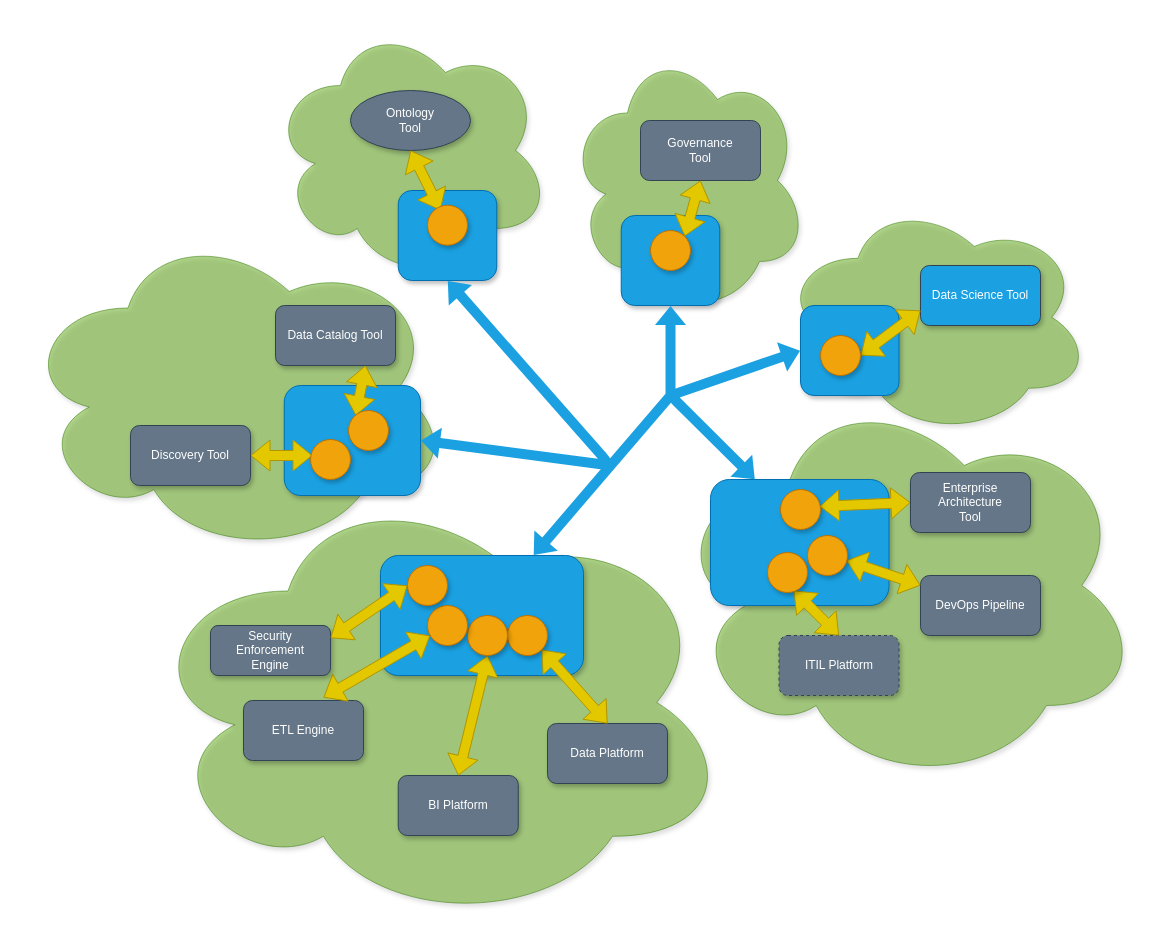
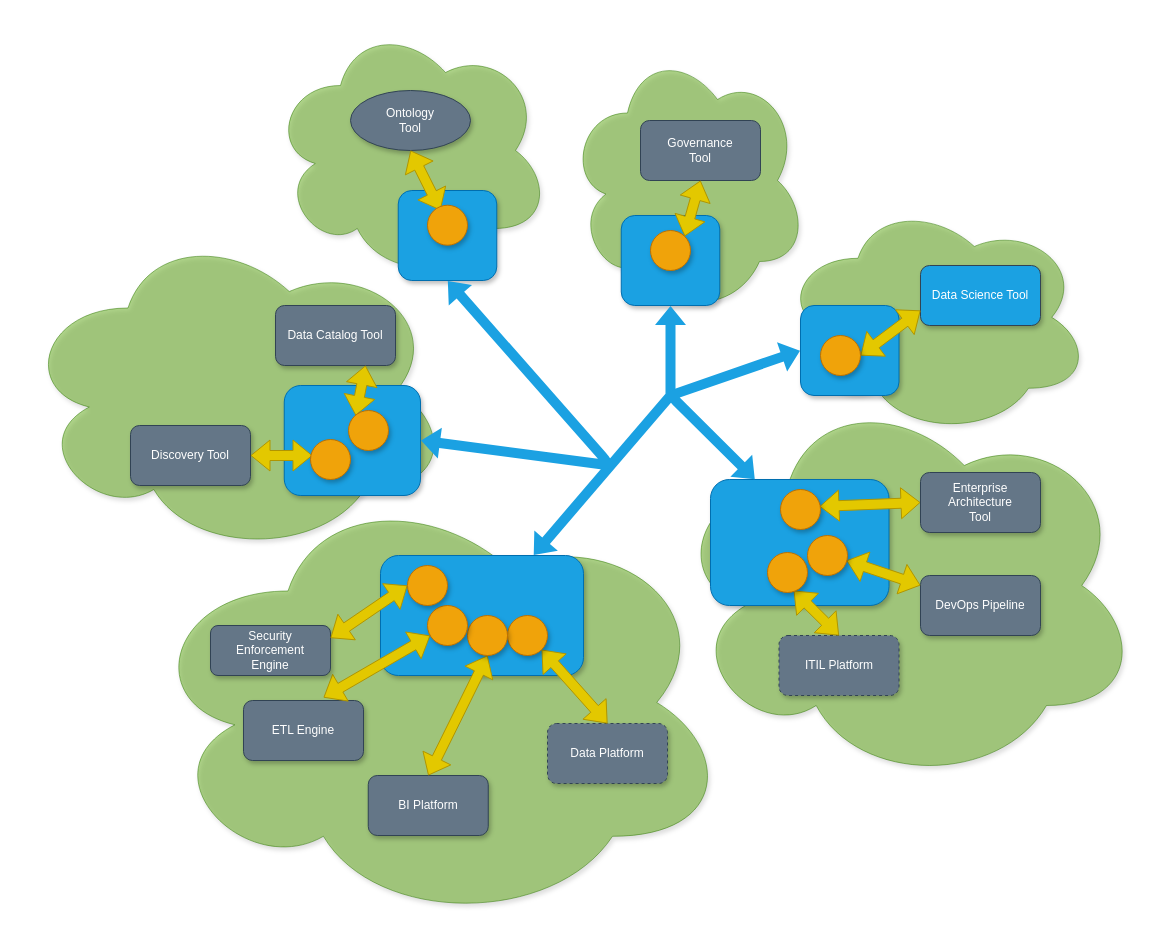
node "Enterprise Architecture Tool": moved (971, 503) -> (981, 503)
node "Data Platform": style solid -> dashed
node "BI Platform": moved (458, 806) -> (428, 806)
